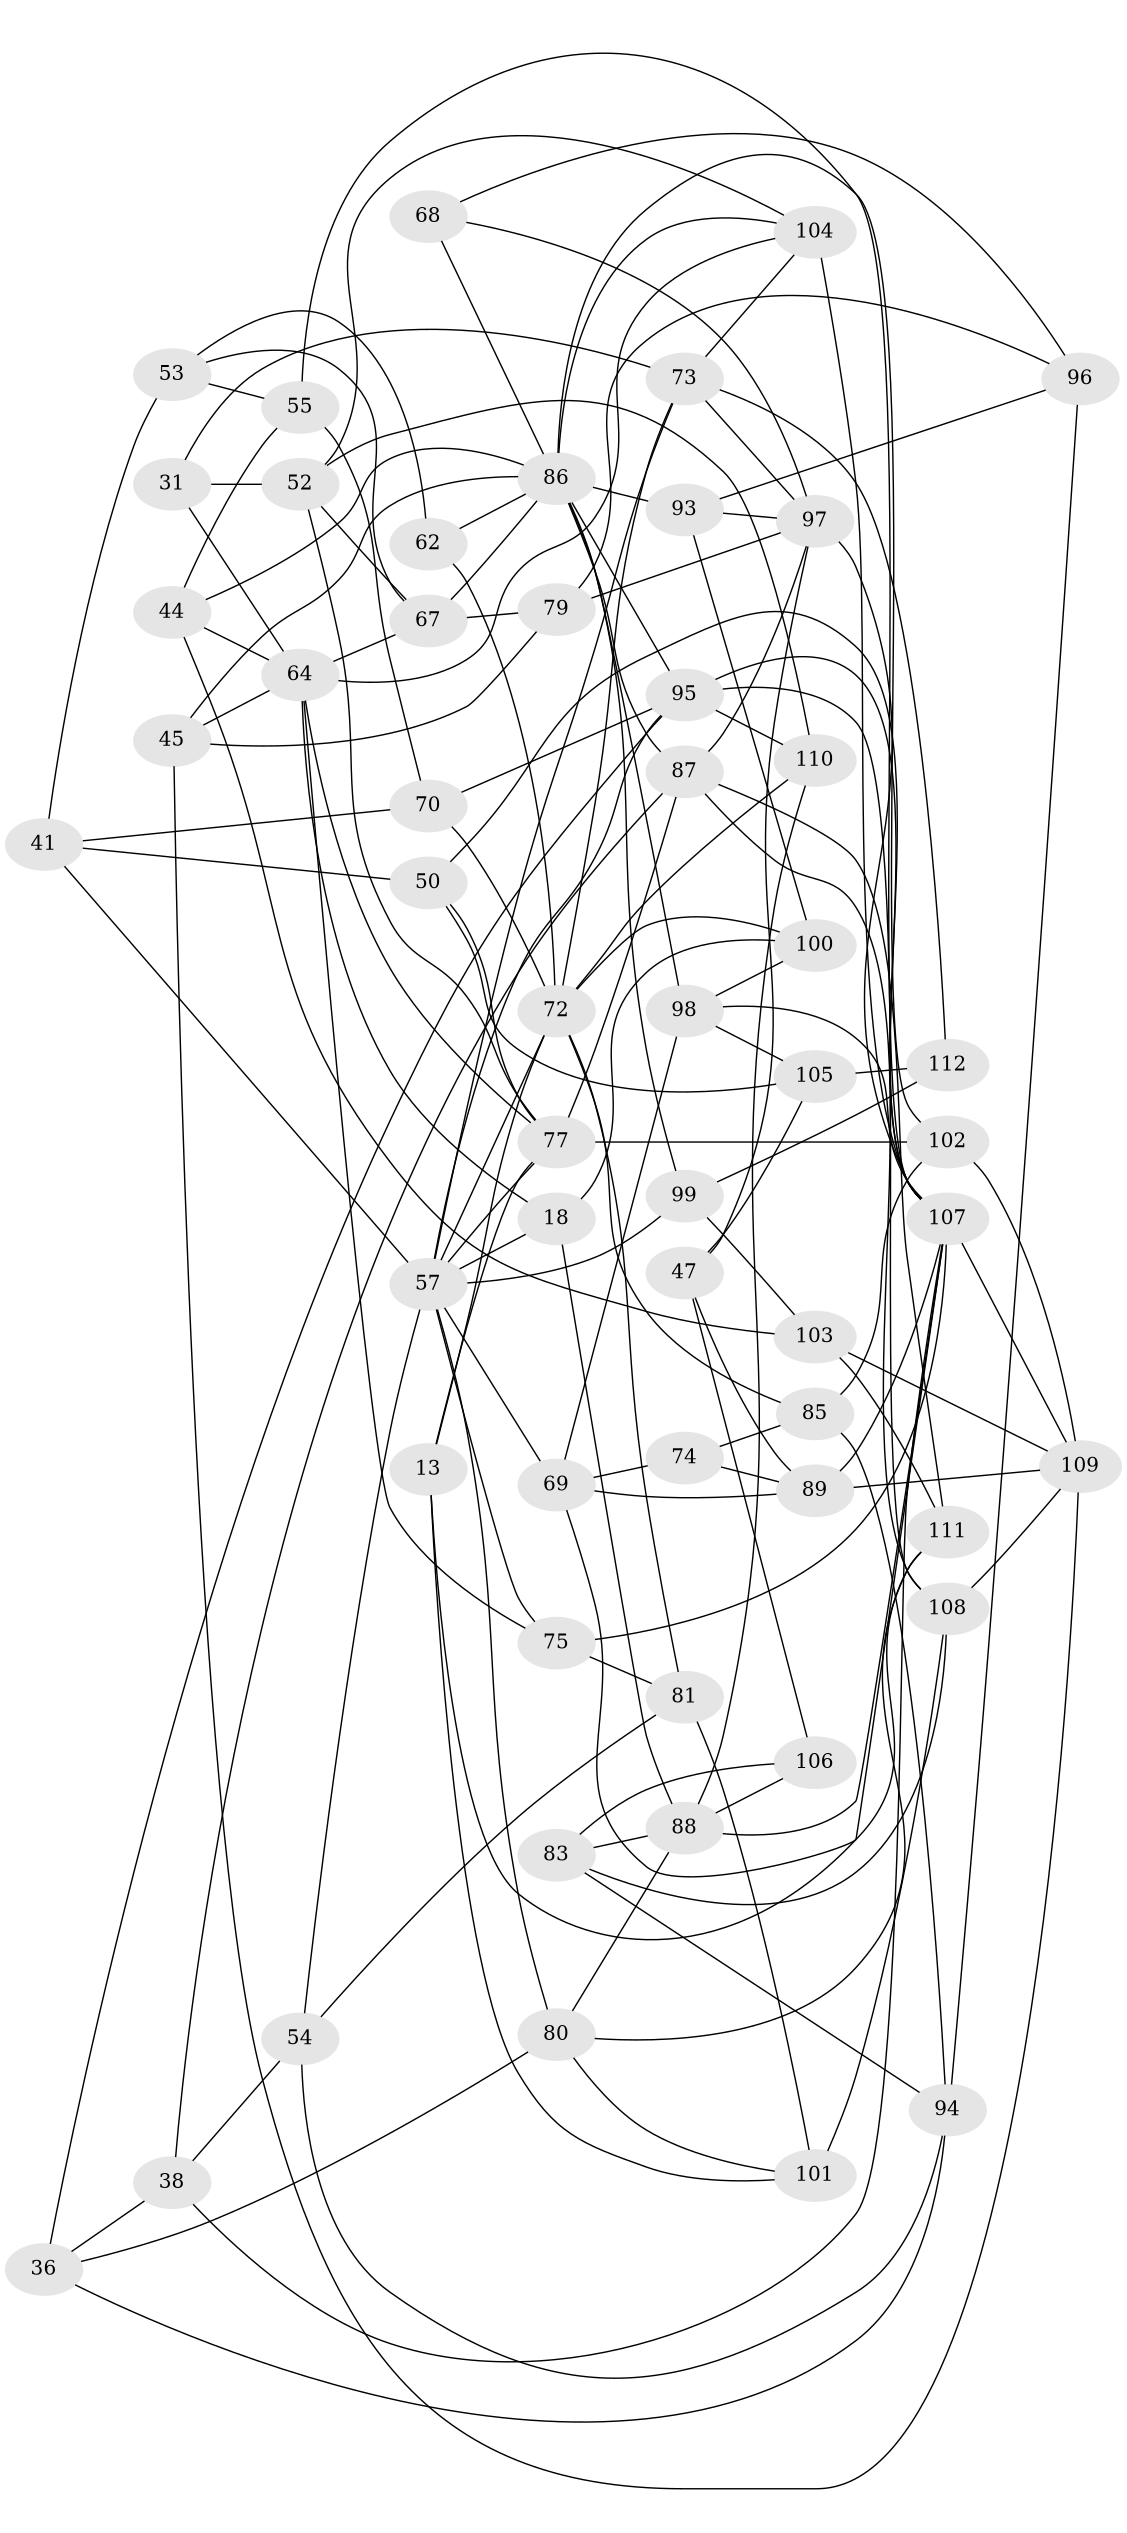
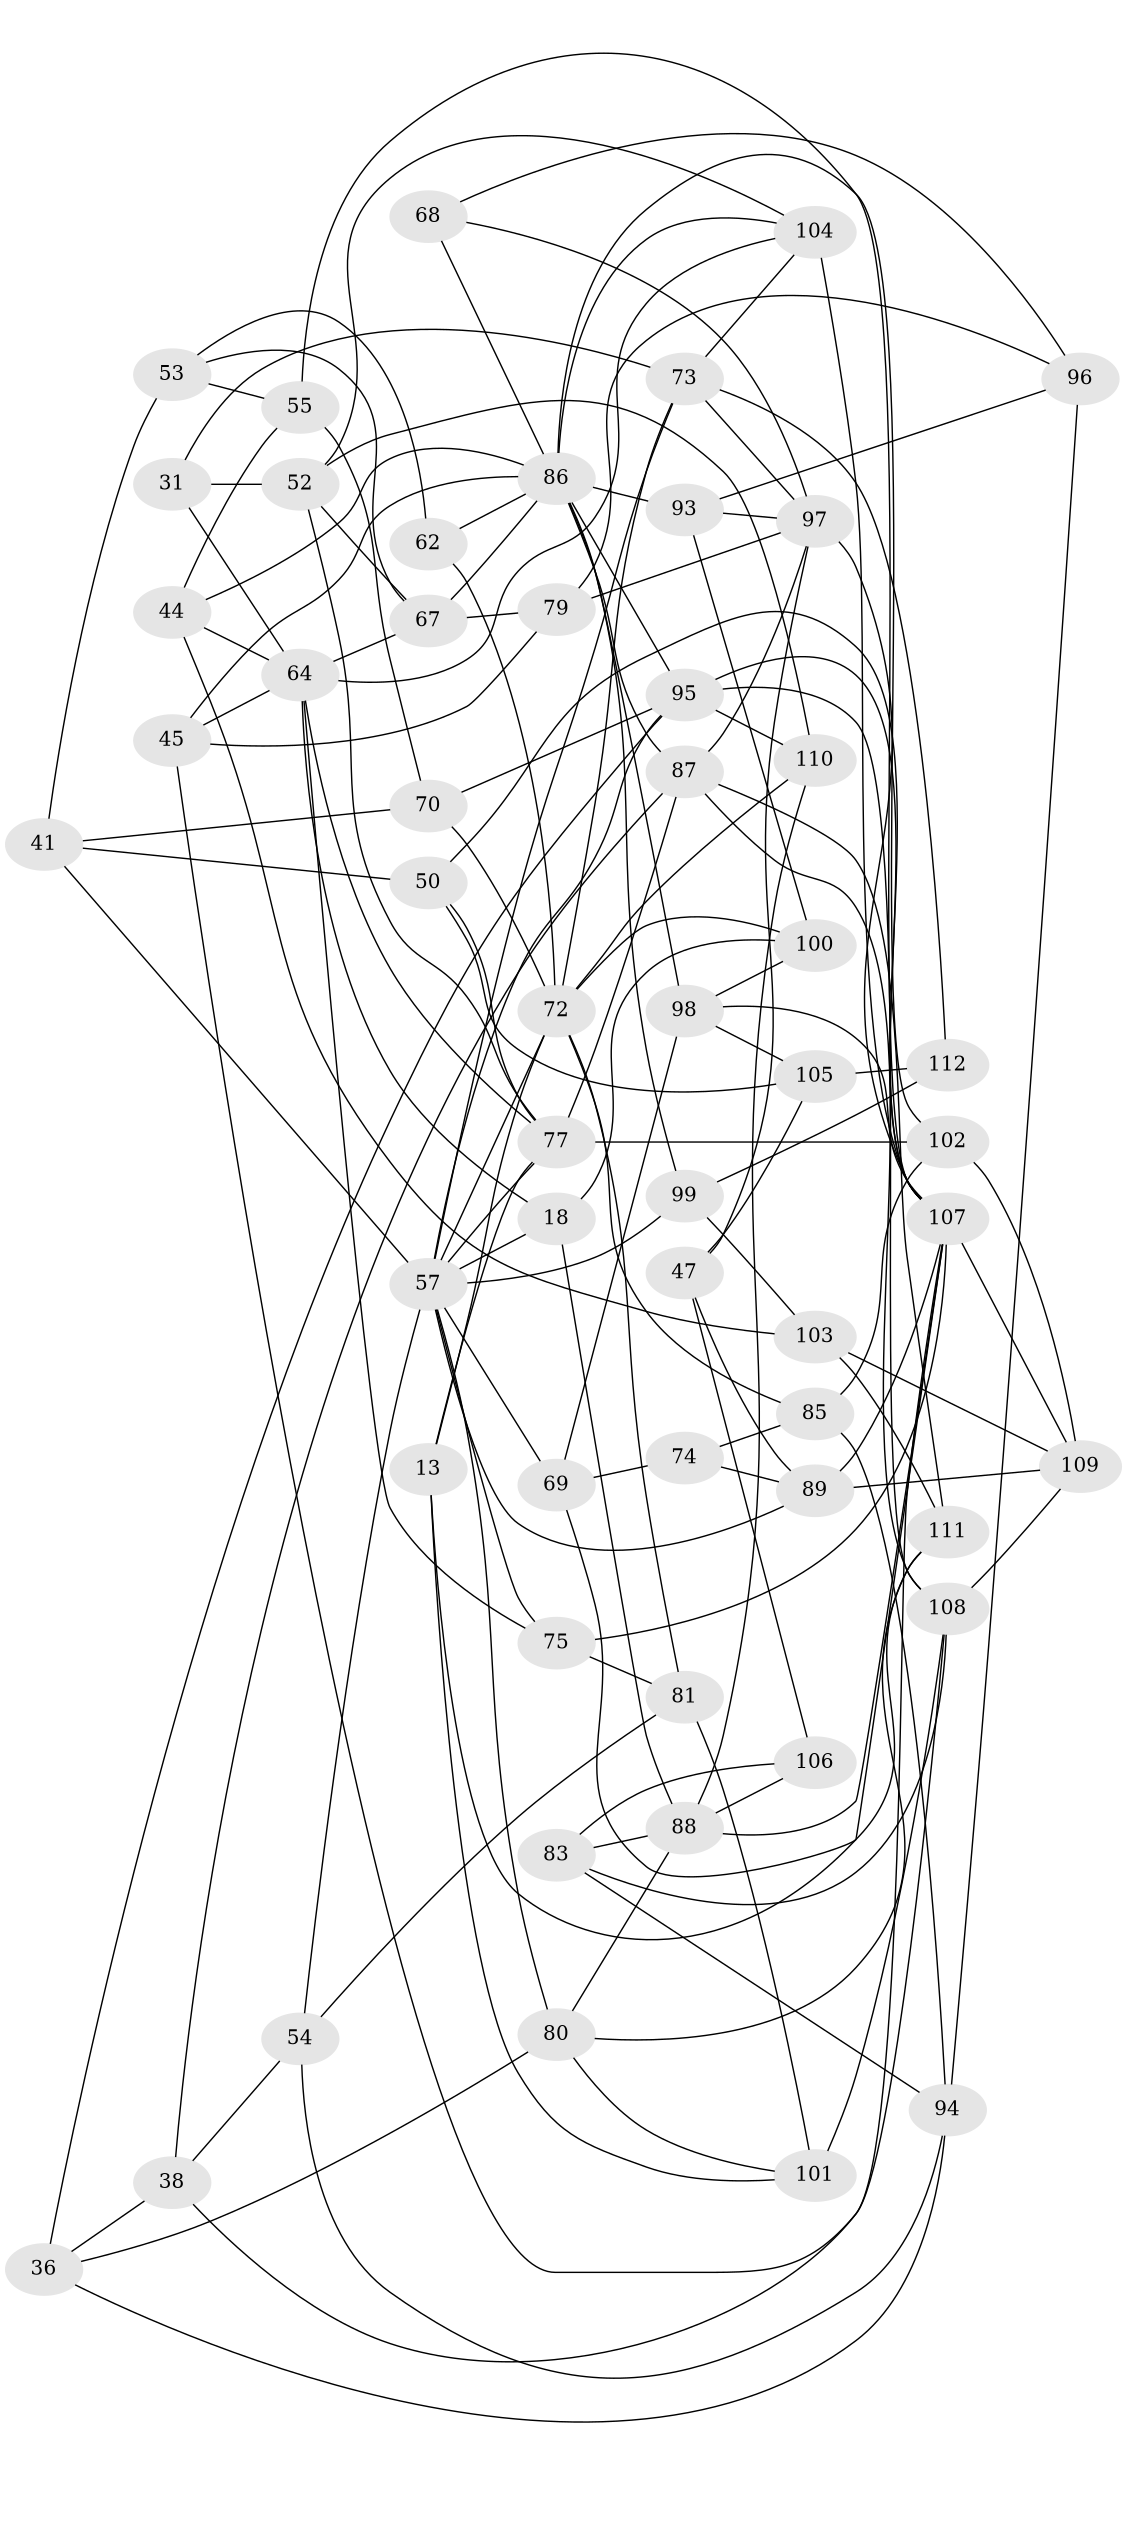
edge "69" -- "89": now "57" -- "89"
edge "45" -- "109": now "45" -- "108"
